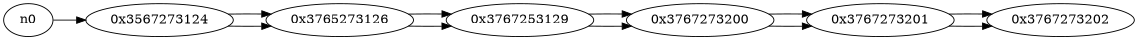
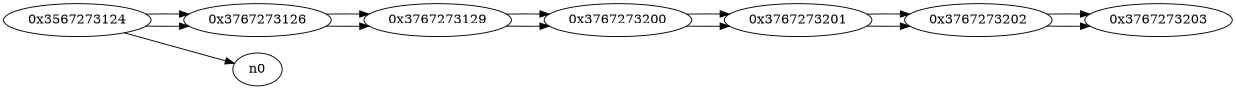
edge "n0" -> "0x3567273124": reversed
node "0x3765273126": label "0x3765273126" -> "0x3767273126"
node "0x3767253129": label "0x3767253129" -> "0x3767273129"
node "0x3767273203": added
